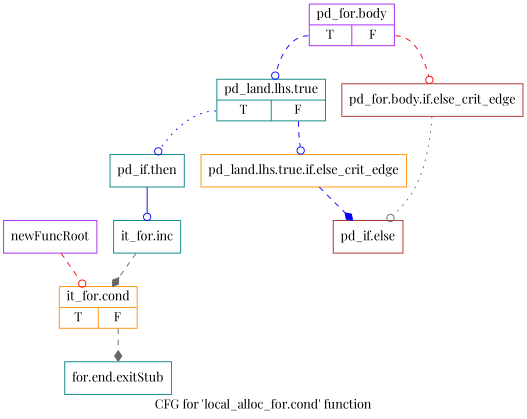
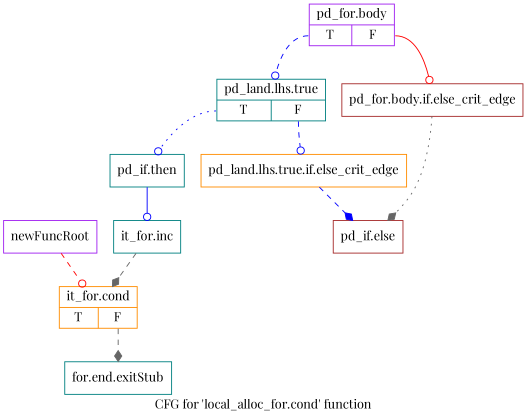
edge "pd_for.body" -> "pd_for.body.if.else_crit_edge": style dashed -> solid
edge "pd_for.body.if.else_crit_edge" -> "pd_if.else": arrowhead odot -> diamond
